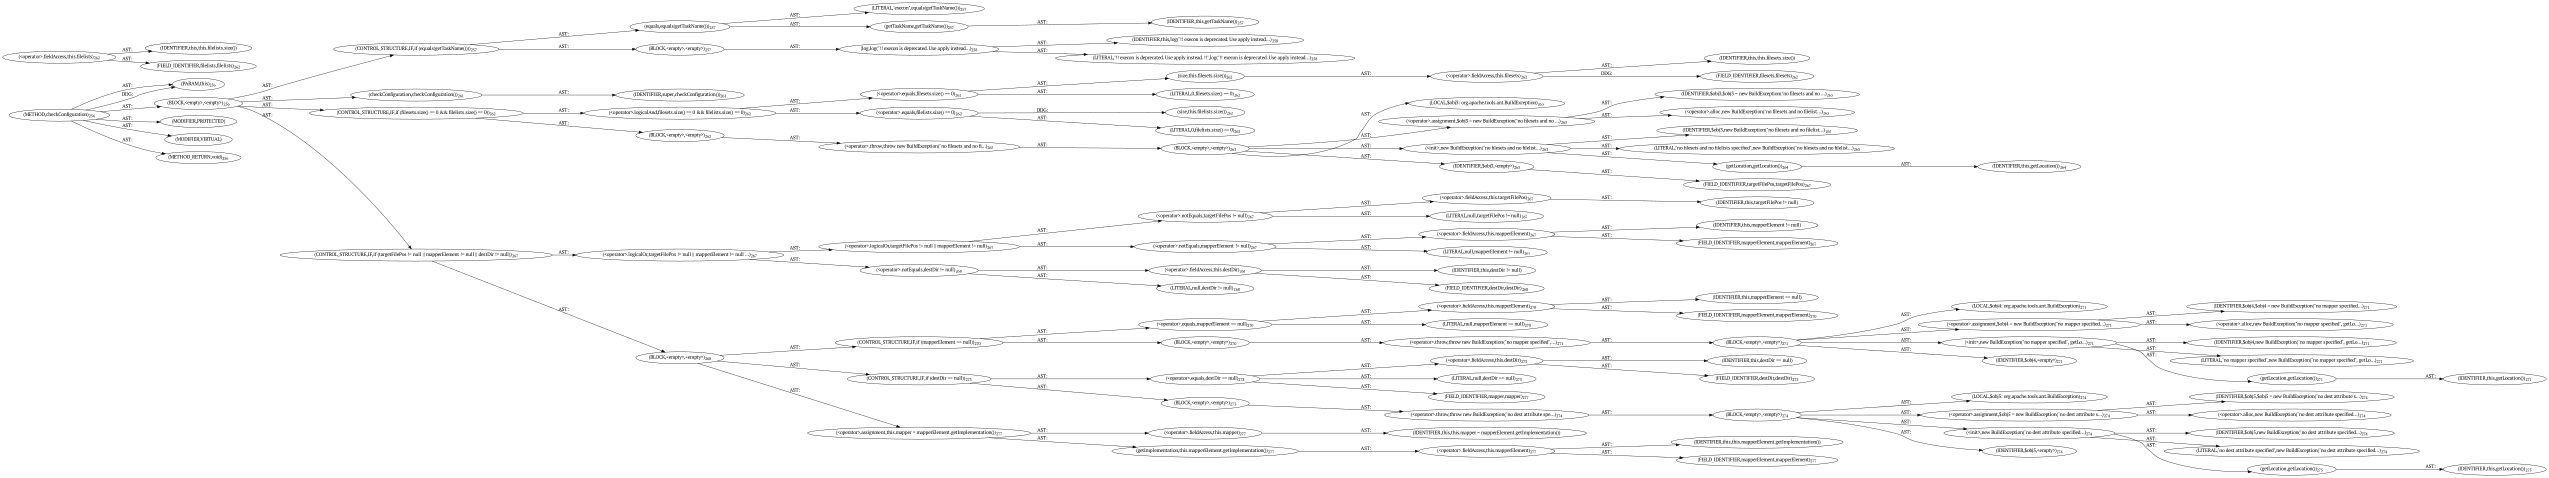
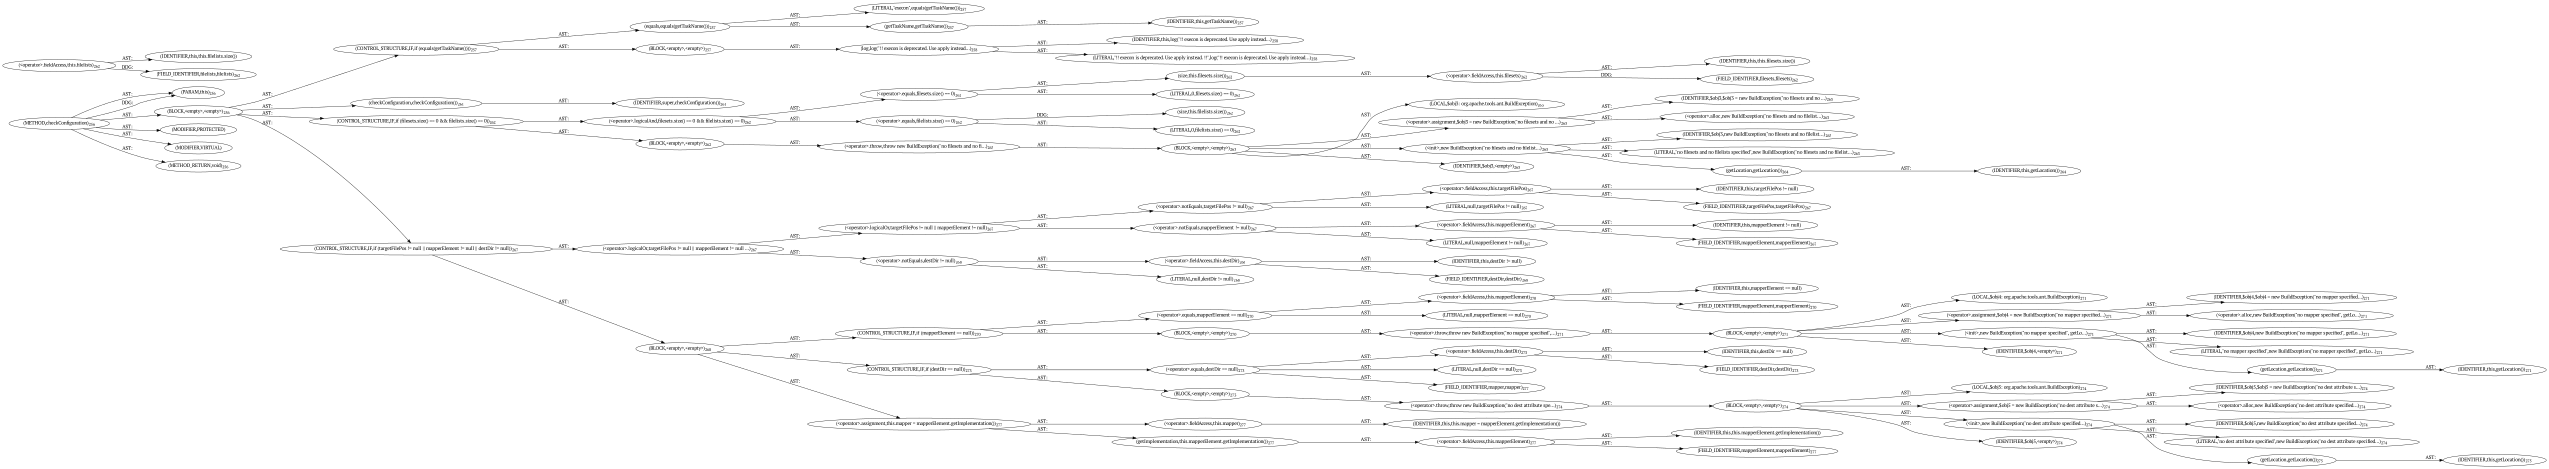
edge "(<operator>.fieldAccess,this.filelists)" -> "(FIELD_IDENTIFIER,filelists,filelists)": label "AST: " -> "DDG: "
edge "(IDENTIFIER,$obj3,<empty>)" -> "(FIELD_IDENTIFIER,targetFilePos,targetFilePos)": now "(<operator>.fieldAccess,this.targetFilePos)" -> "(FIELD_IDENTIFIER,targetFilePos,targetFilePos)"
